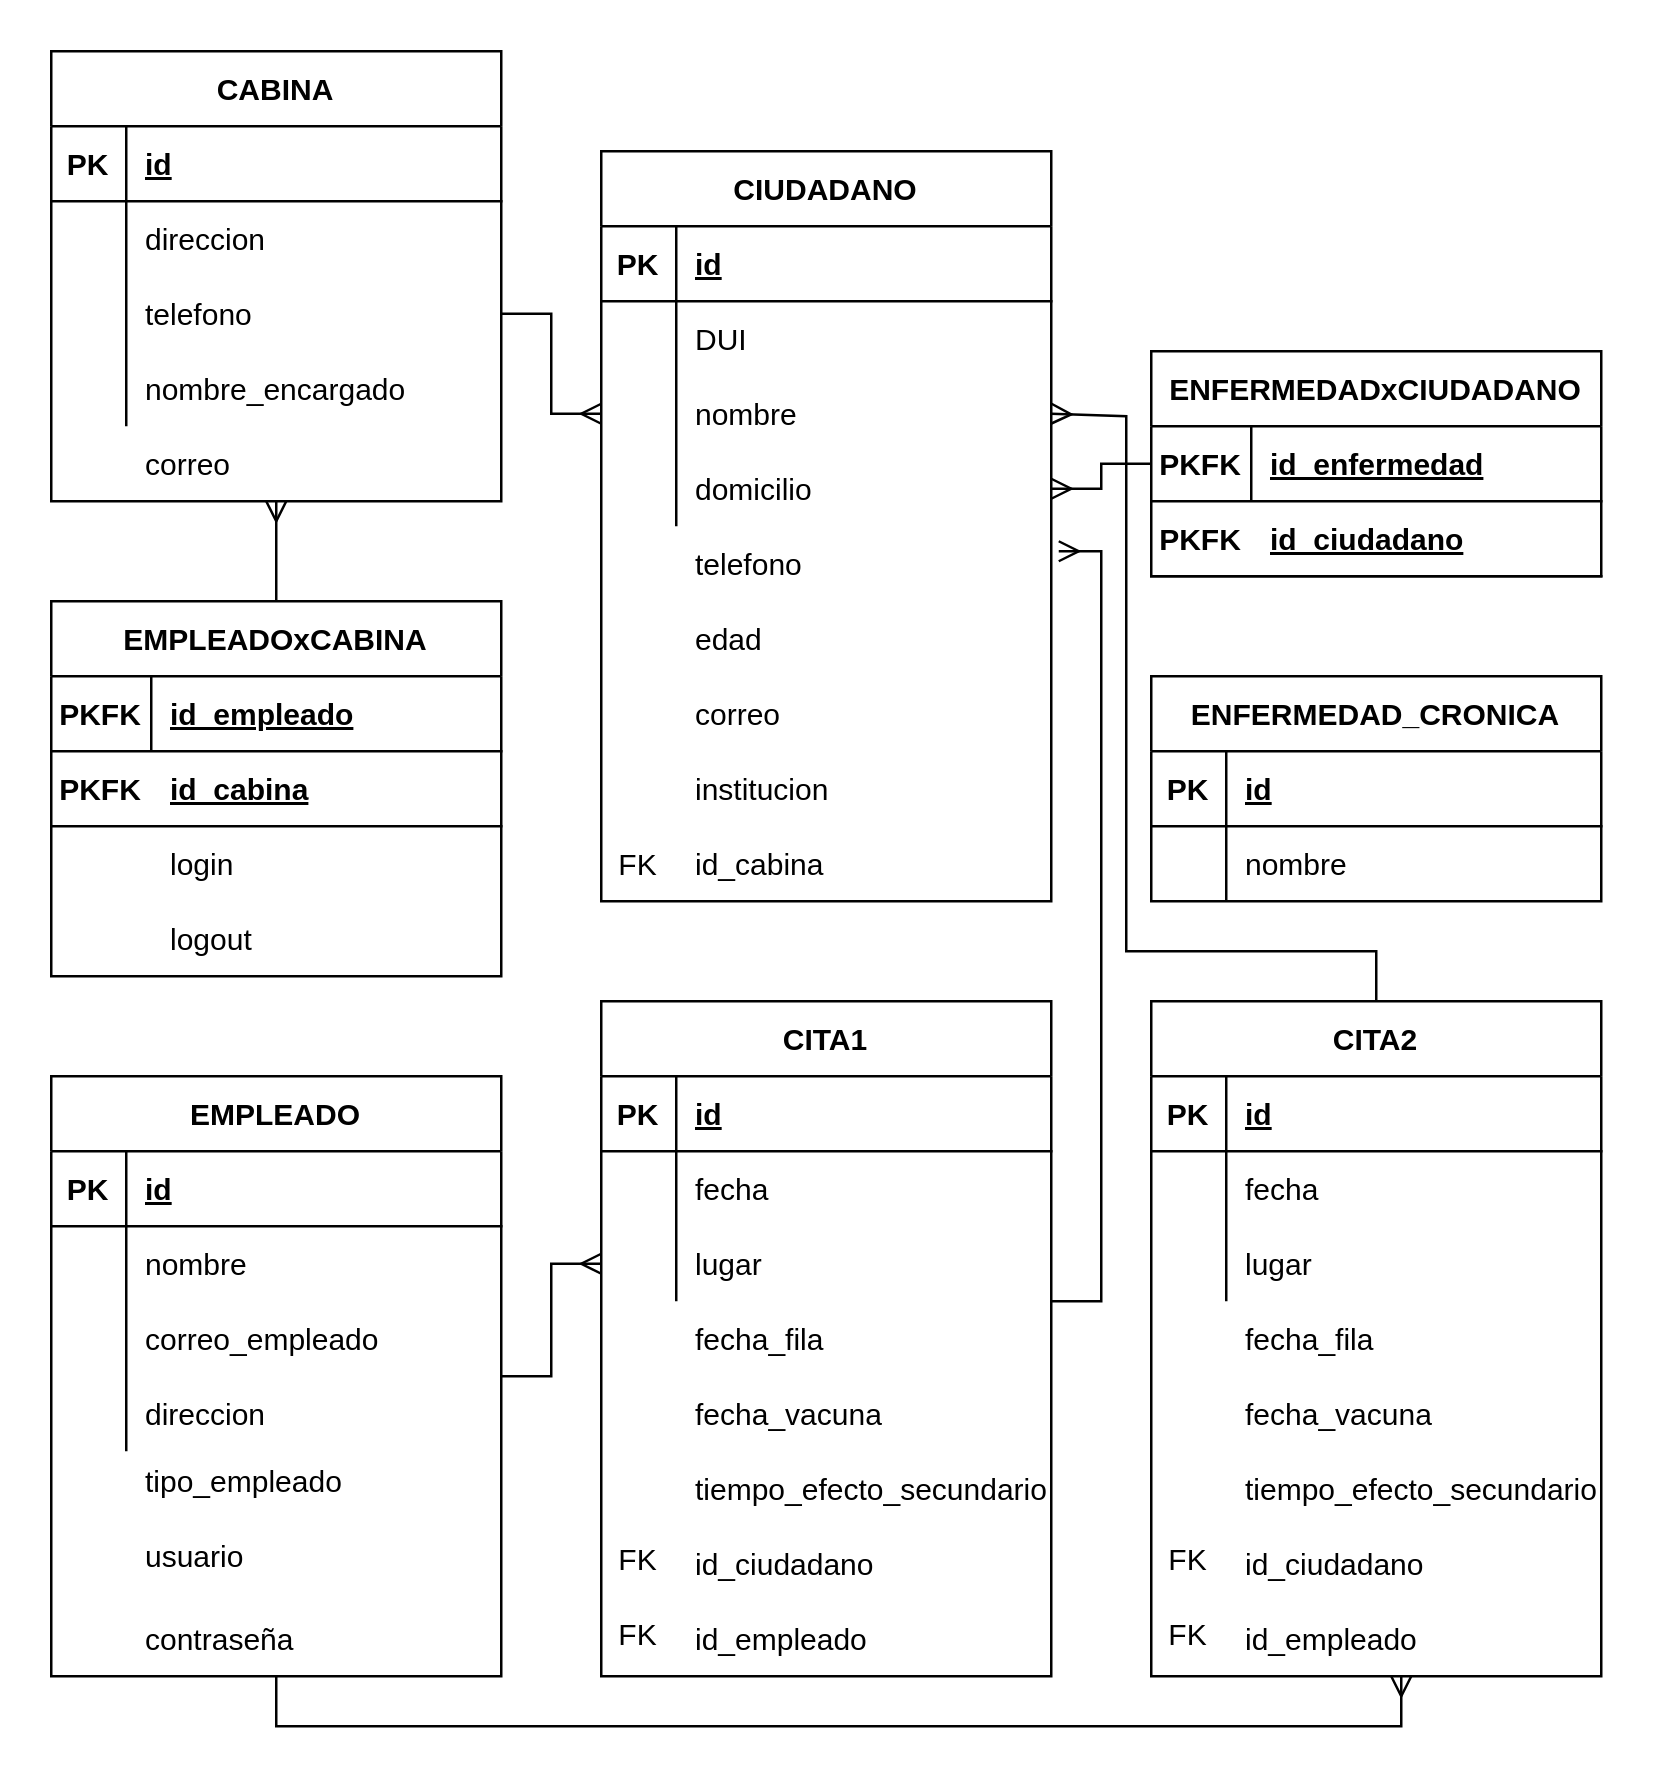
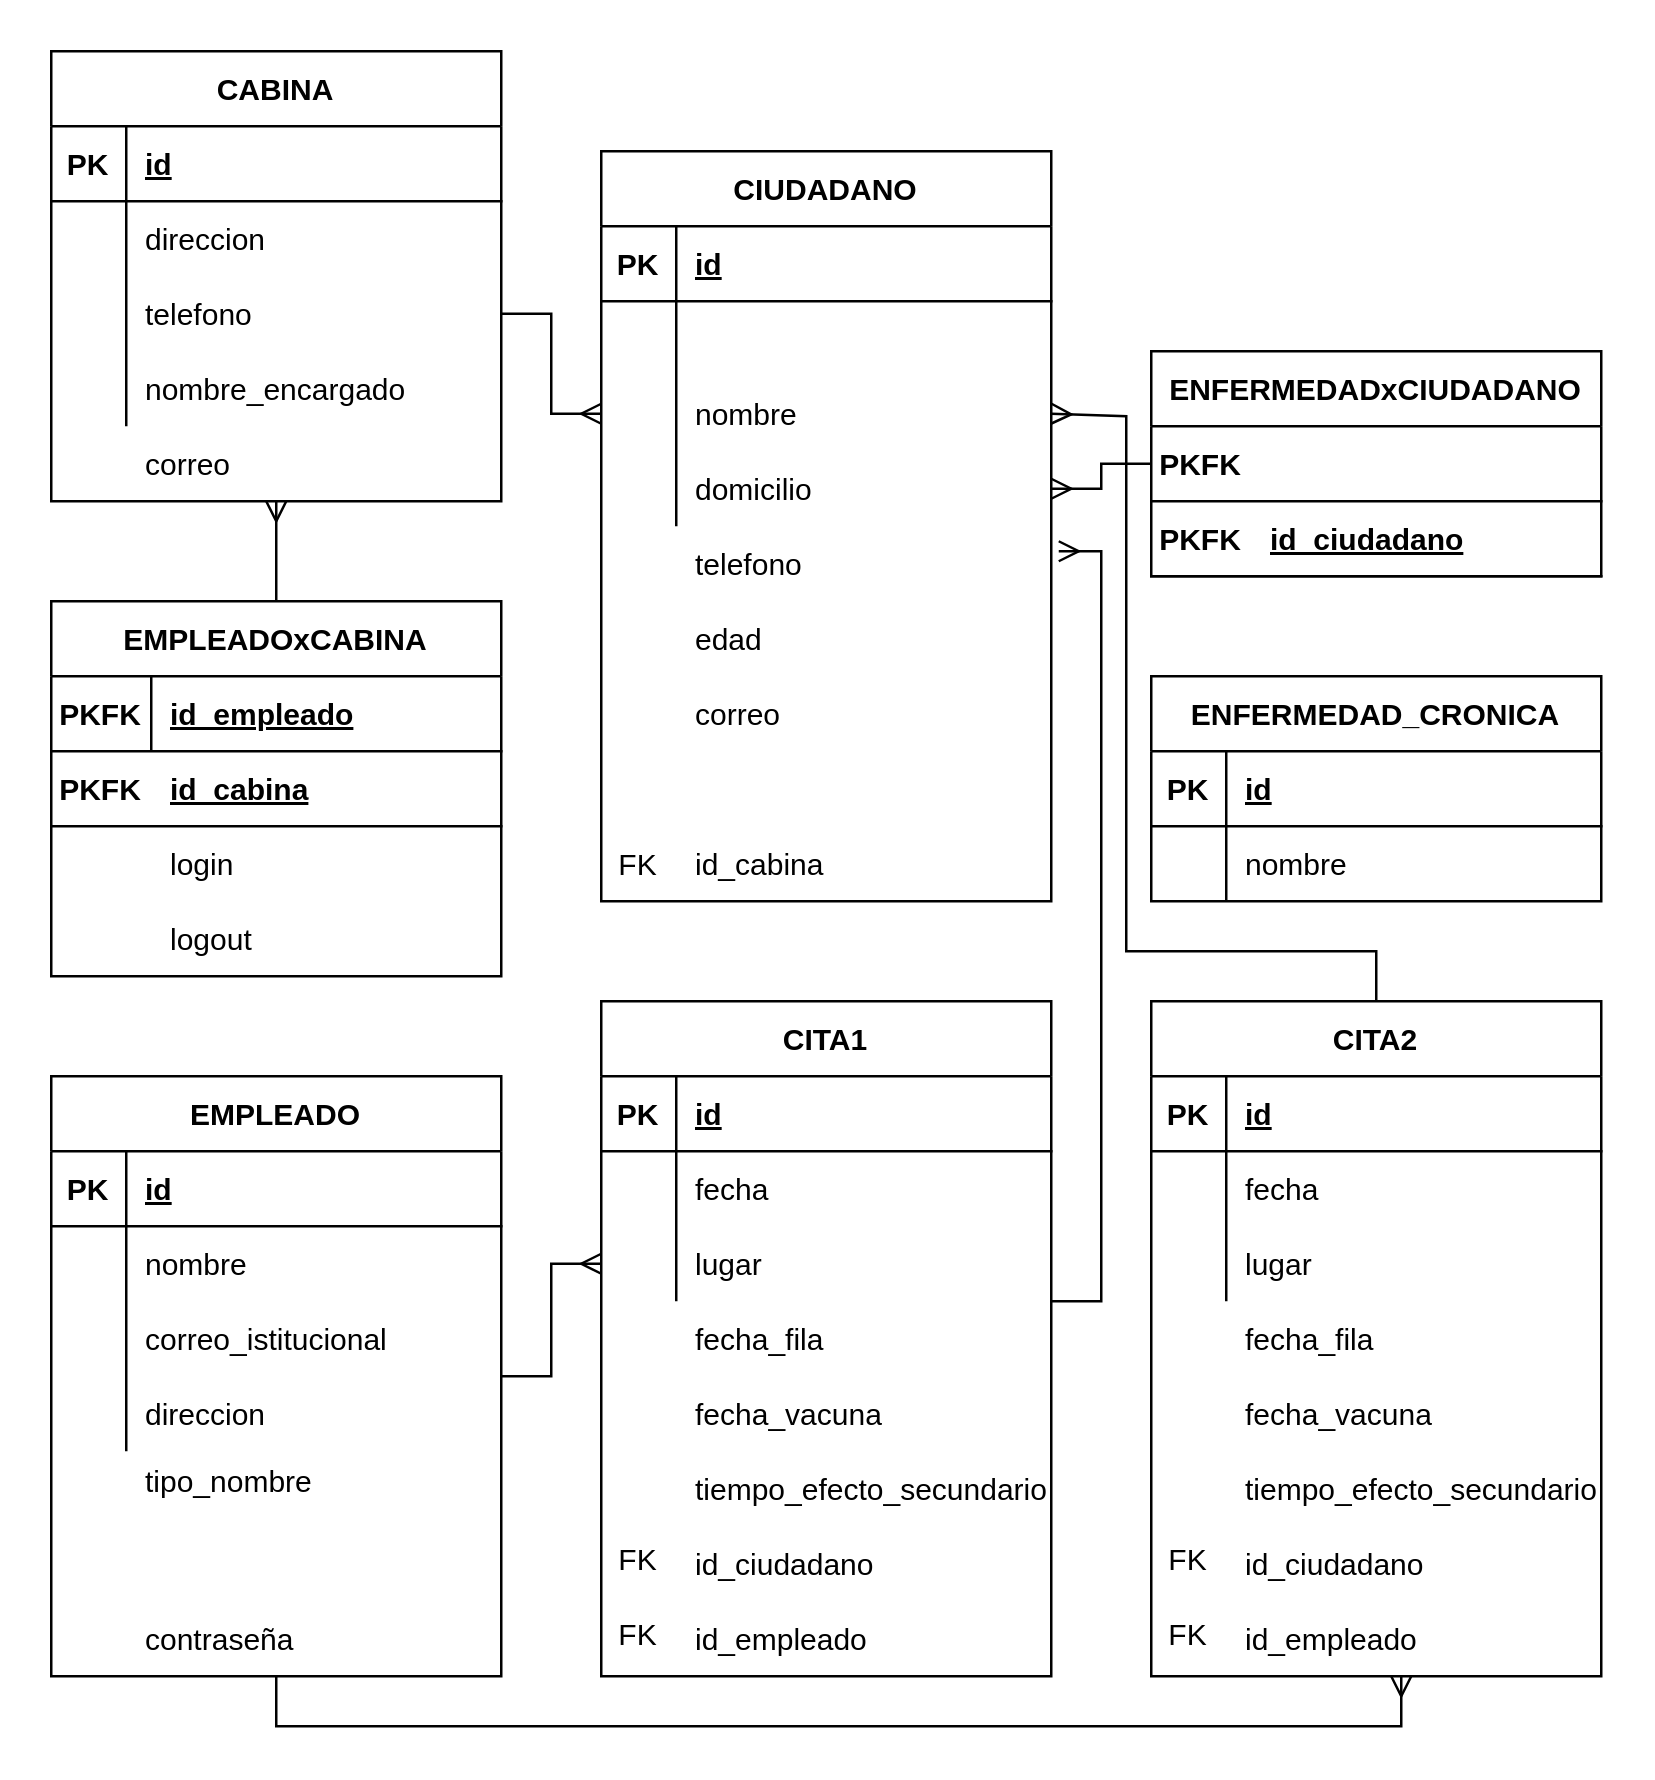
node "DUI": removed
node "id_enfermedad": removed
node "institucion": removed
node "correo_empleado": label "correo_empleado" -> "correo_istitucional"
node "tipo_empleado": label "tipo_empleado" -> "tipo_nombre"
node "usuario": removed
